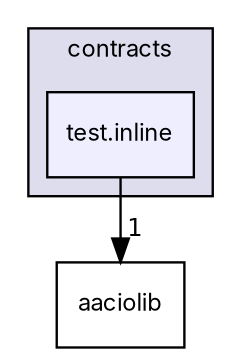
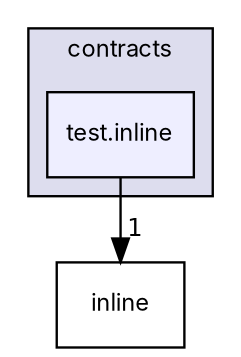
node "aaciolib": label "aaciolib" -> "inline"
